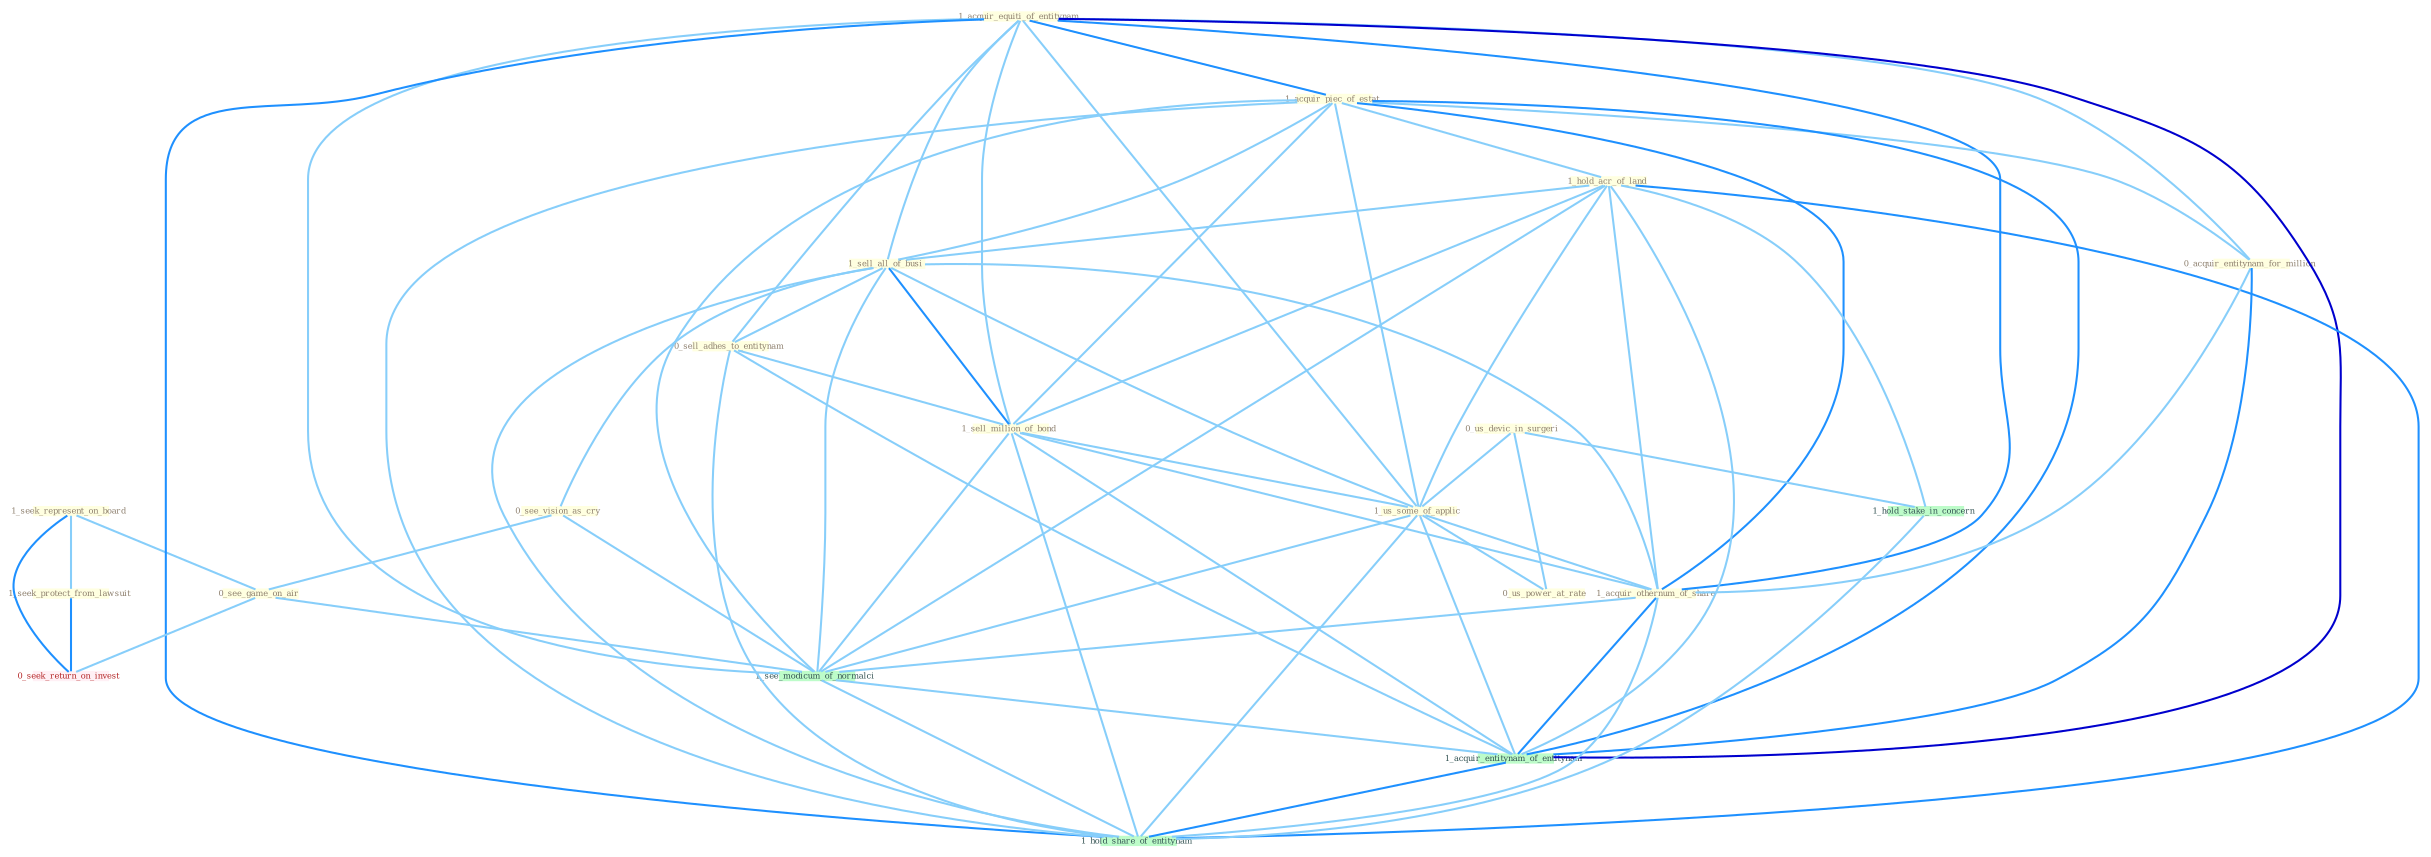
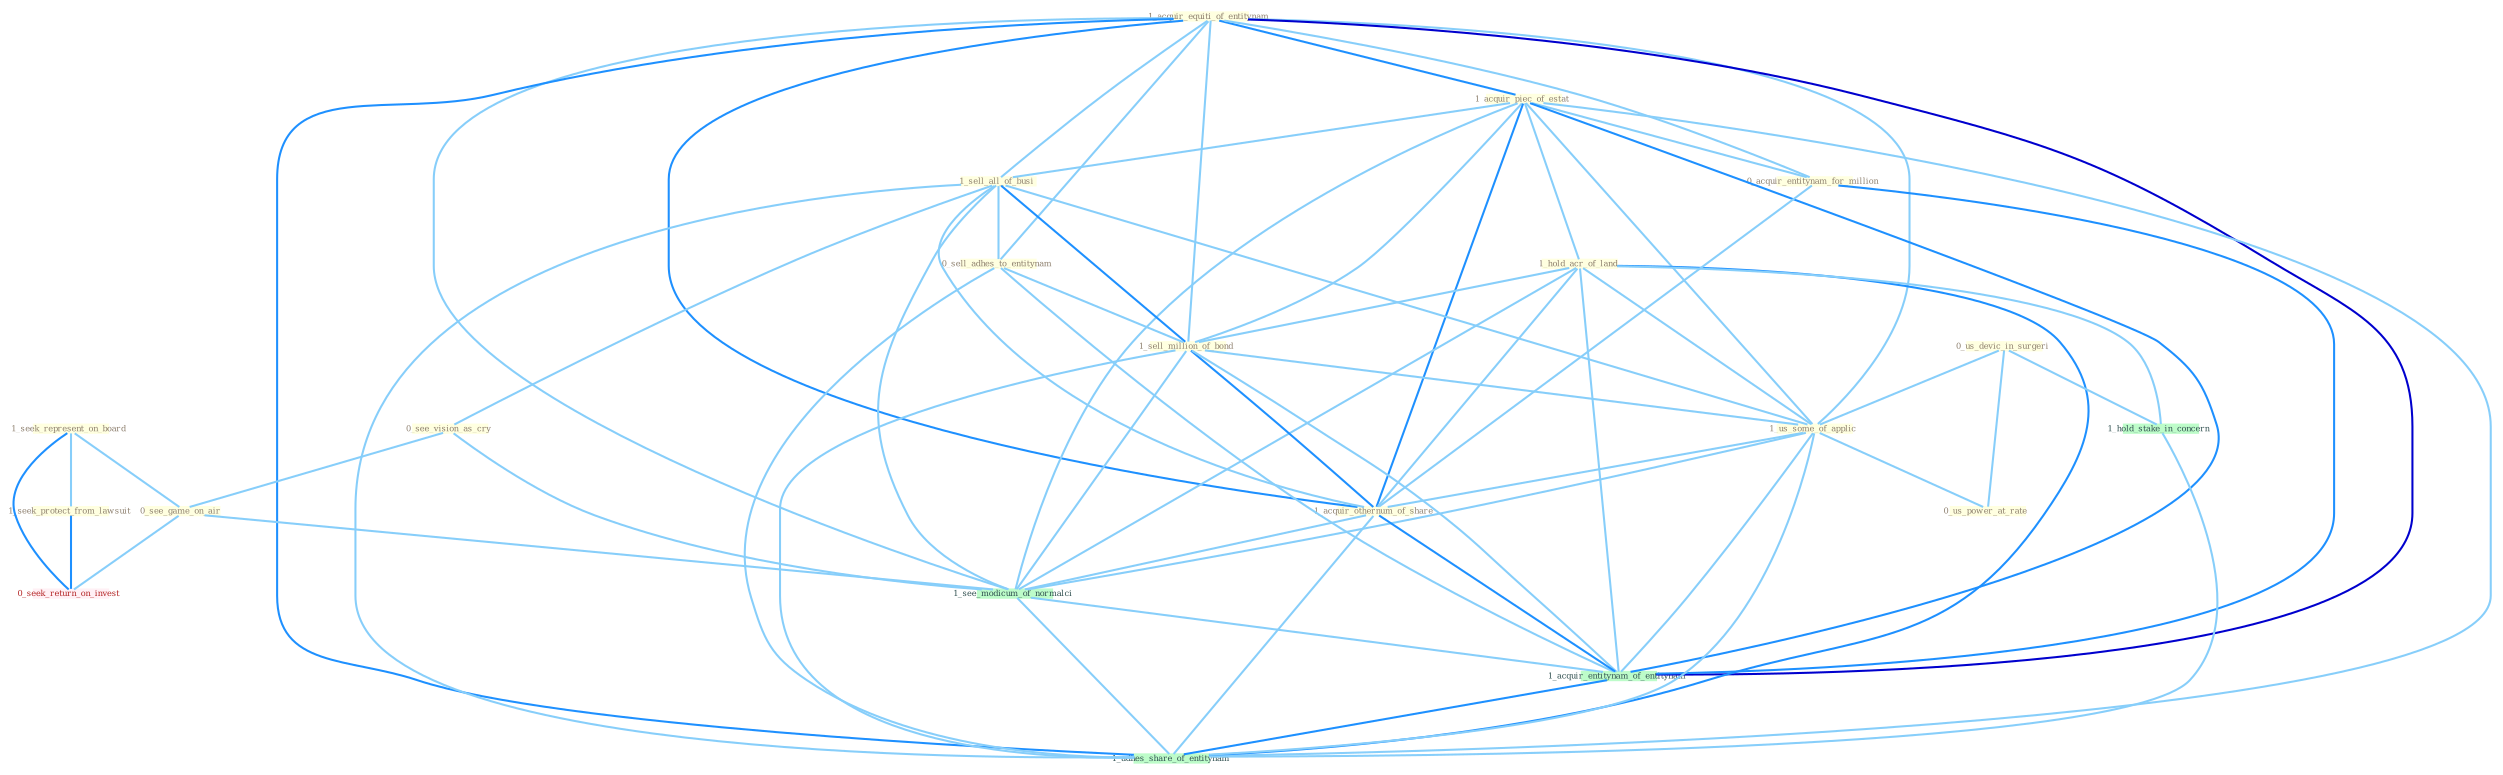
edge "1_hold_acr_of_land" -- "1_sell_all_of_busi": removed
edge "1_sell_million_of_bond" -- "1_acquir_othernum_of_share": color #87cefa -> #1e90ff
node "1_hold_share_of_entitynam": label "1_hold_share_of_entitynam" -> "1_adhes_share_of_entitynam"
